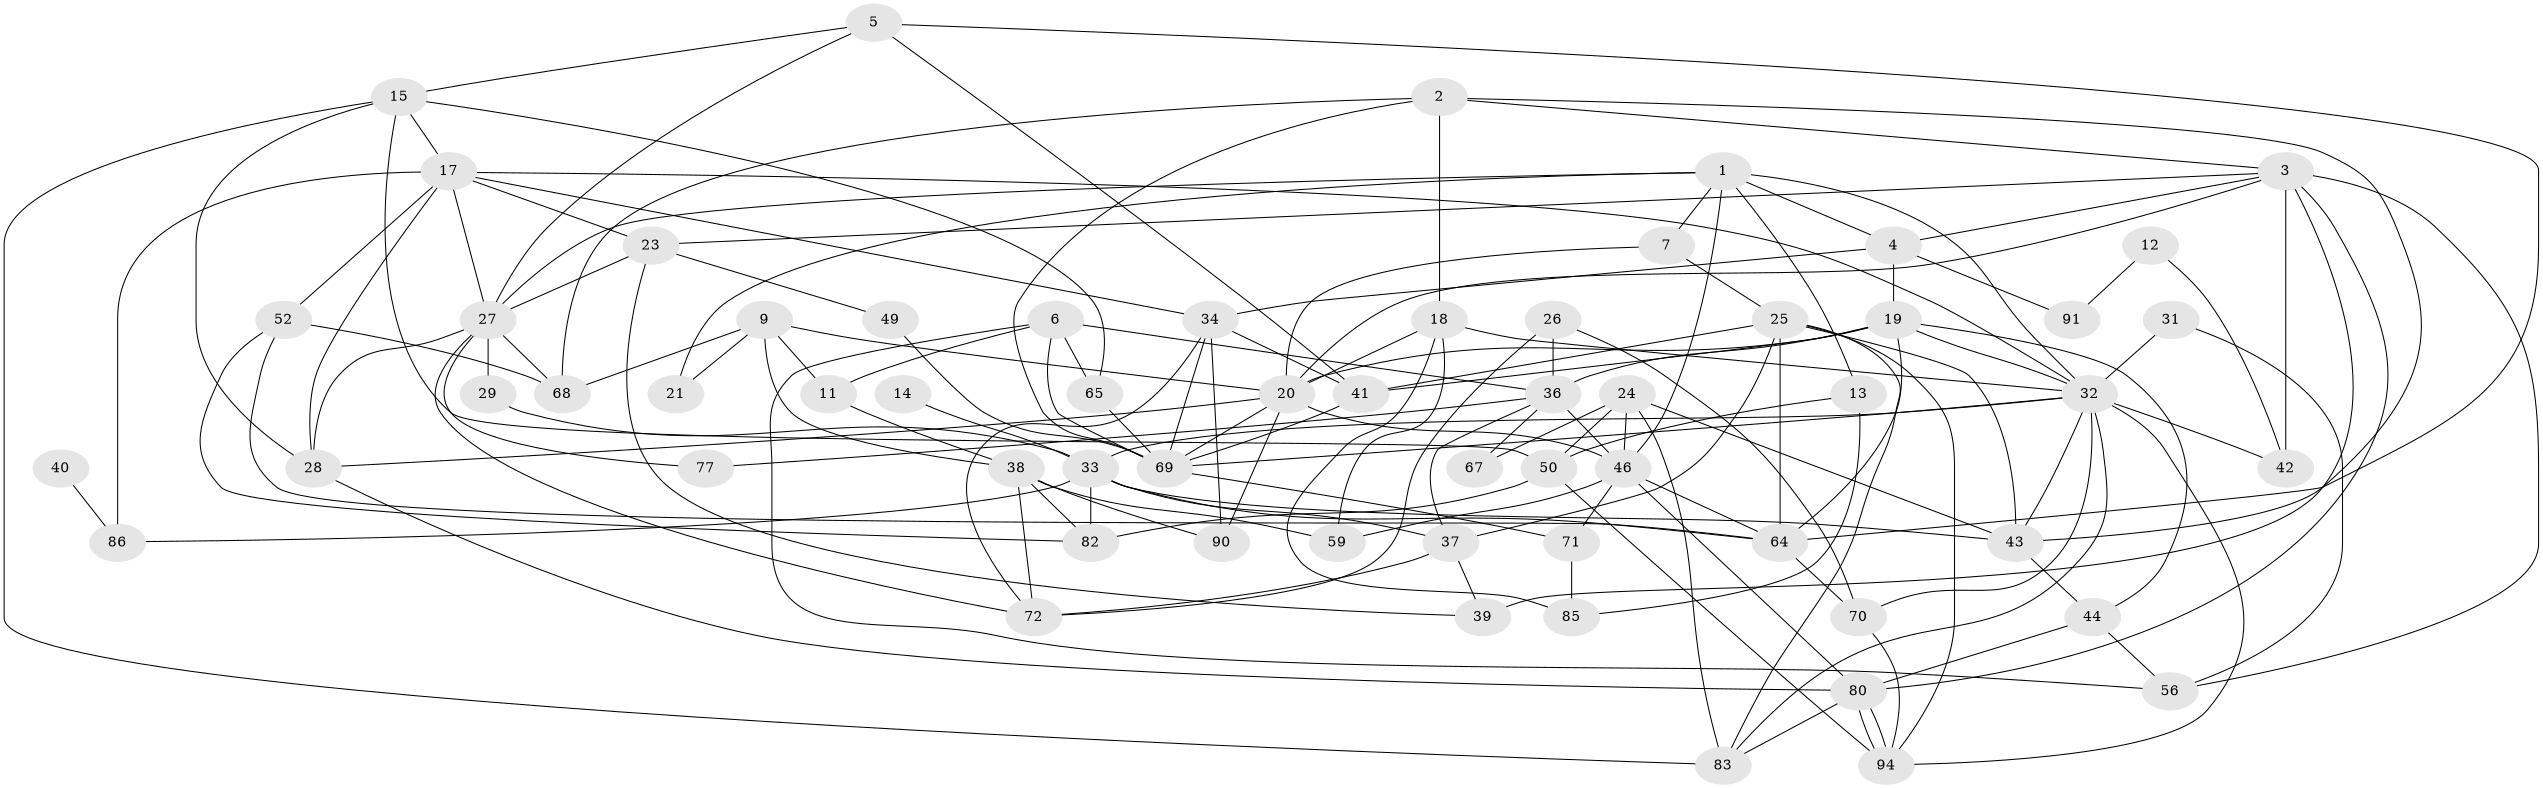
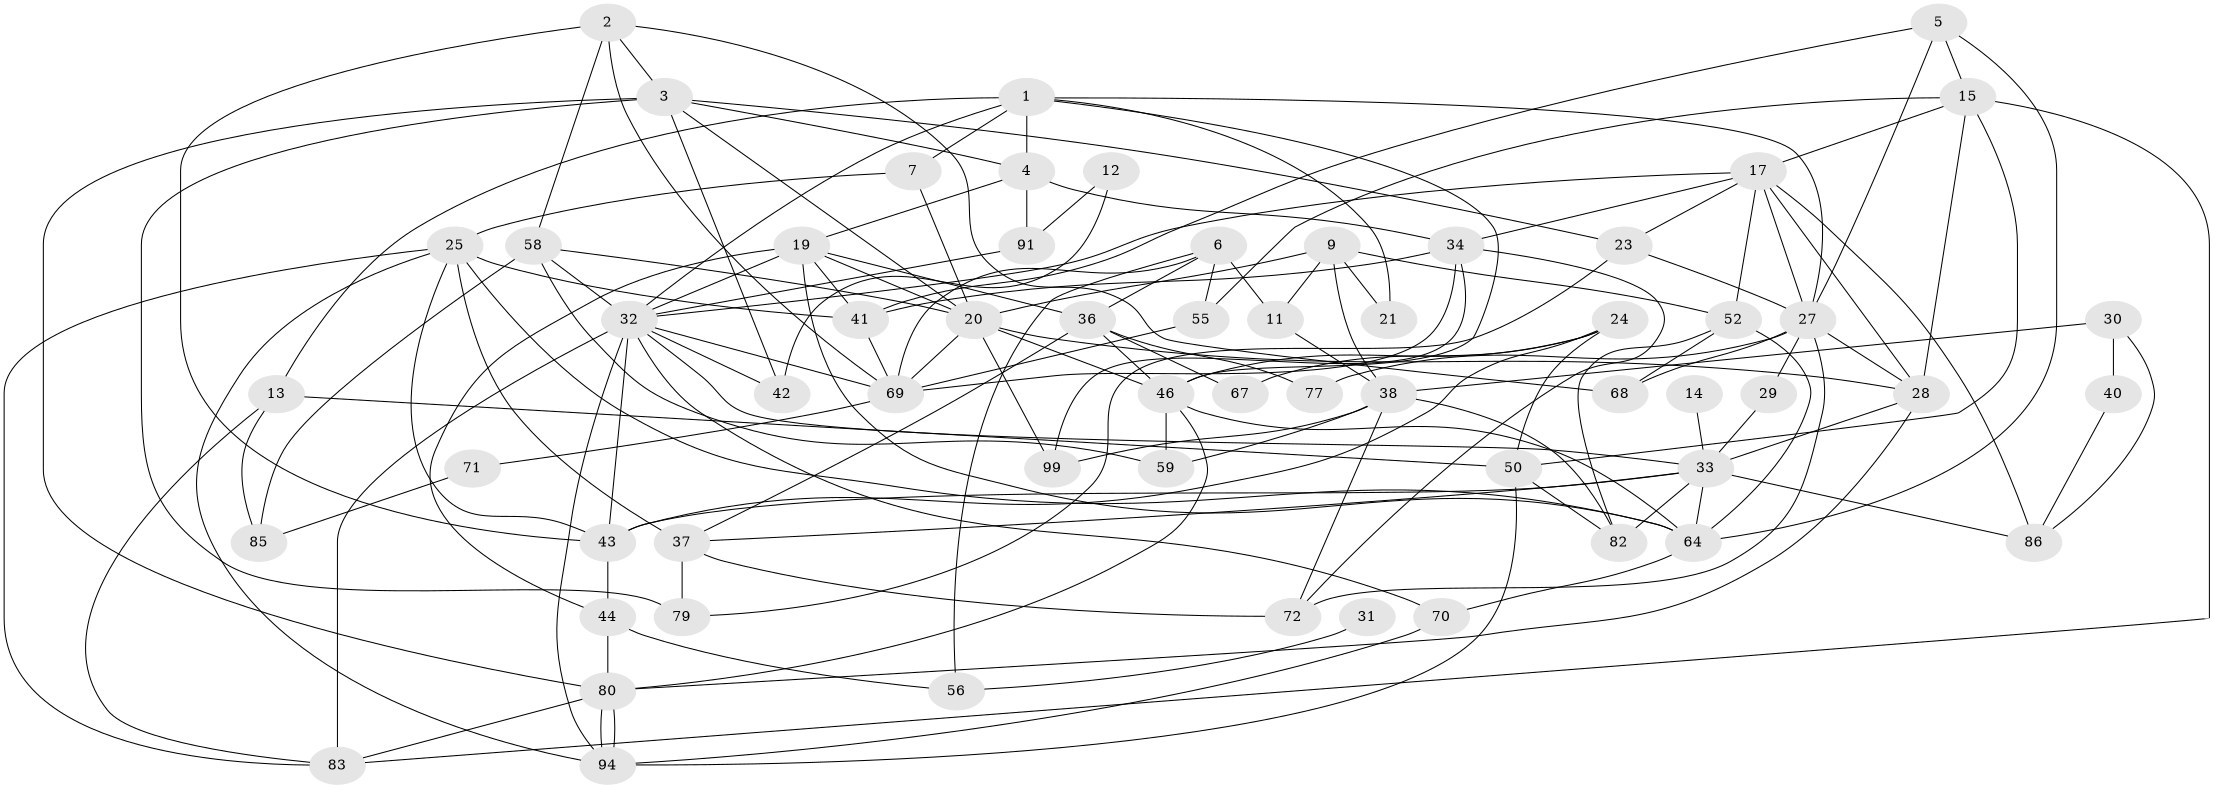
node "49": removed
node "18": label "18" -> "58"
node "26": removed
node "30": added
edge "9" -- "68": now "9" -- "52"
edge "31" -- "32": now "91" -- "32"
node "65": label "65" -> "55"
edge "28" -- "33": added
edge "3" -- "56": removed
edge "46" -- "71": removed
node "90": label "90" -> "99"
edge "24" -- "83": now "13" -- "83"
node "39": label "39" -> "79"
